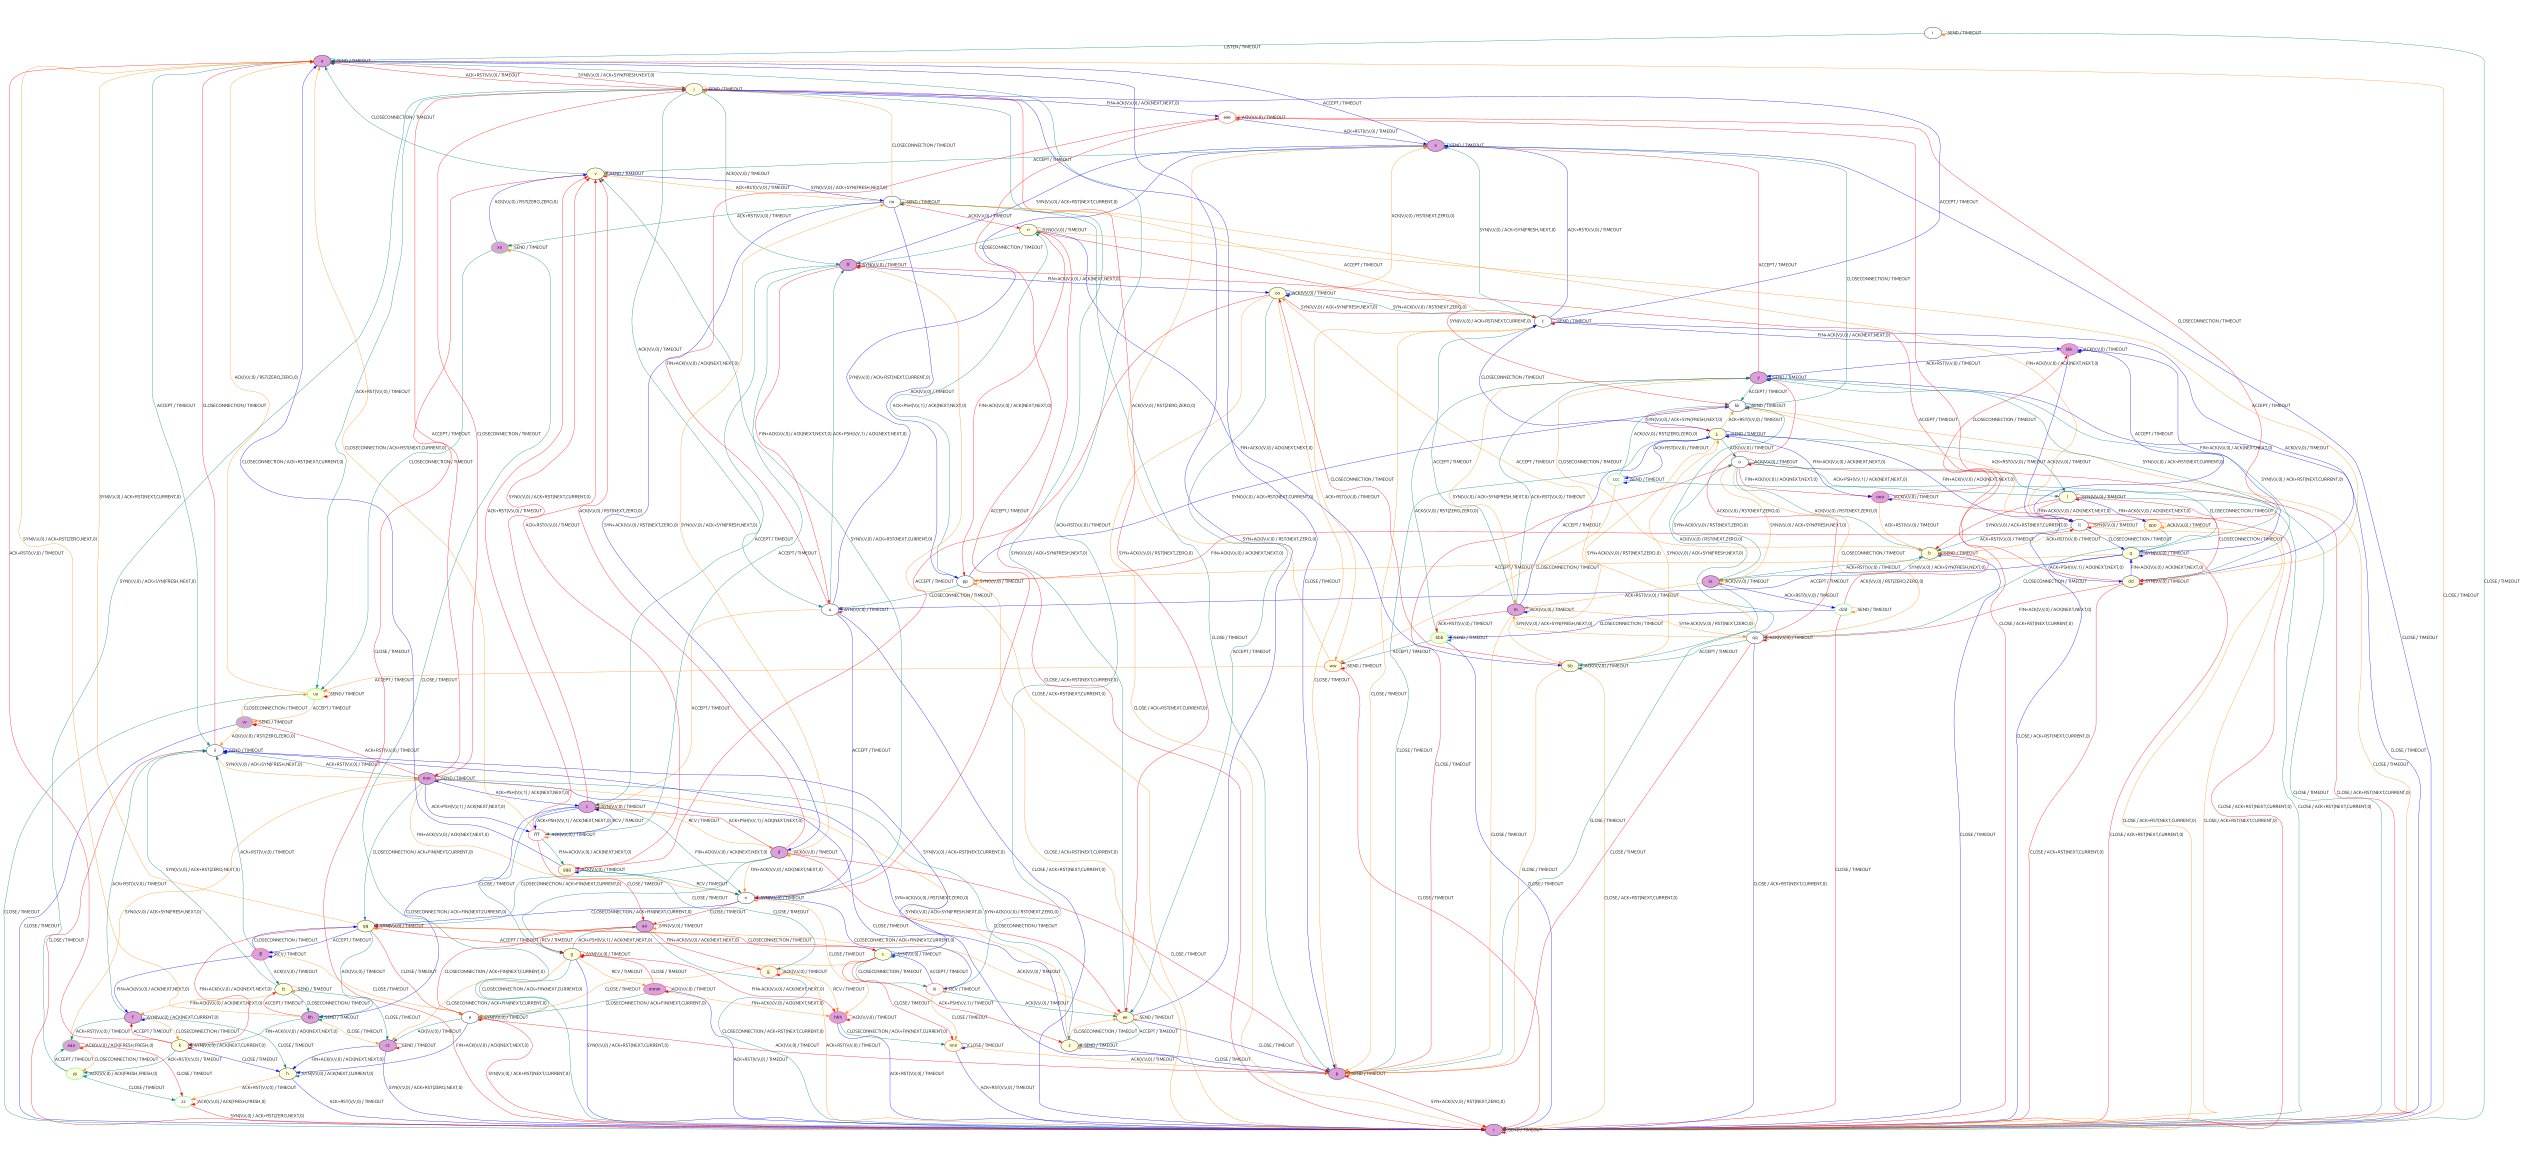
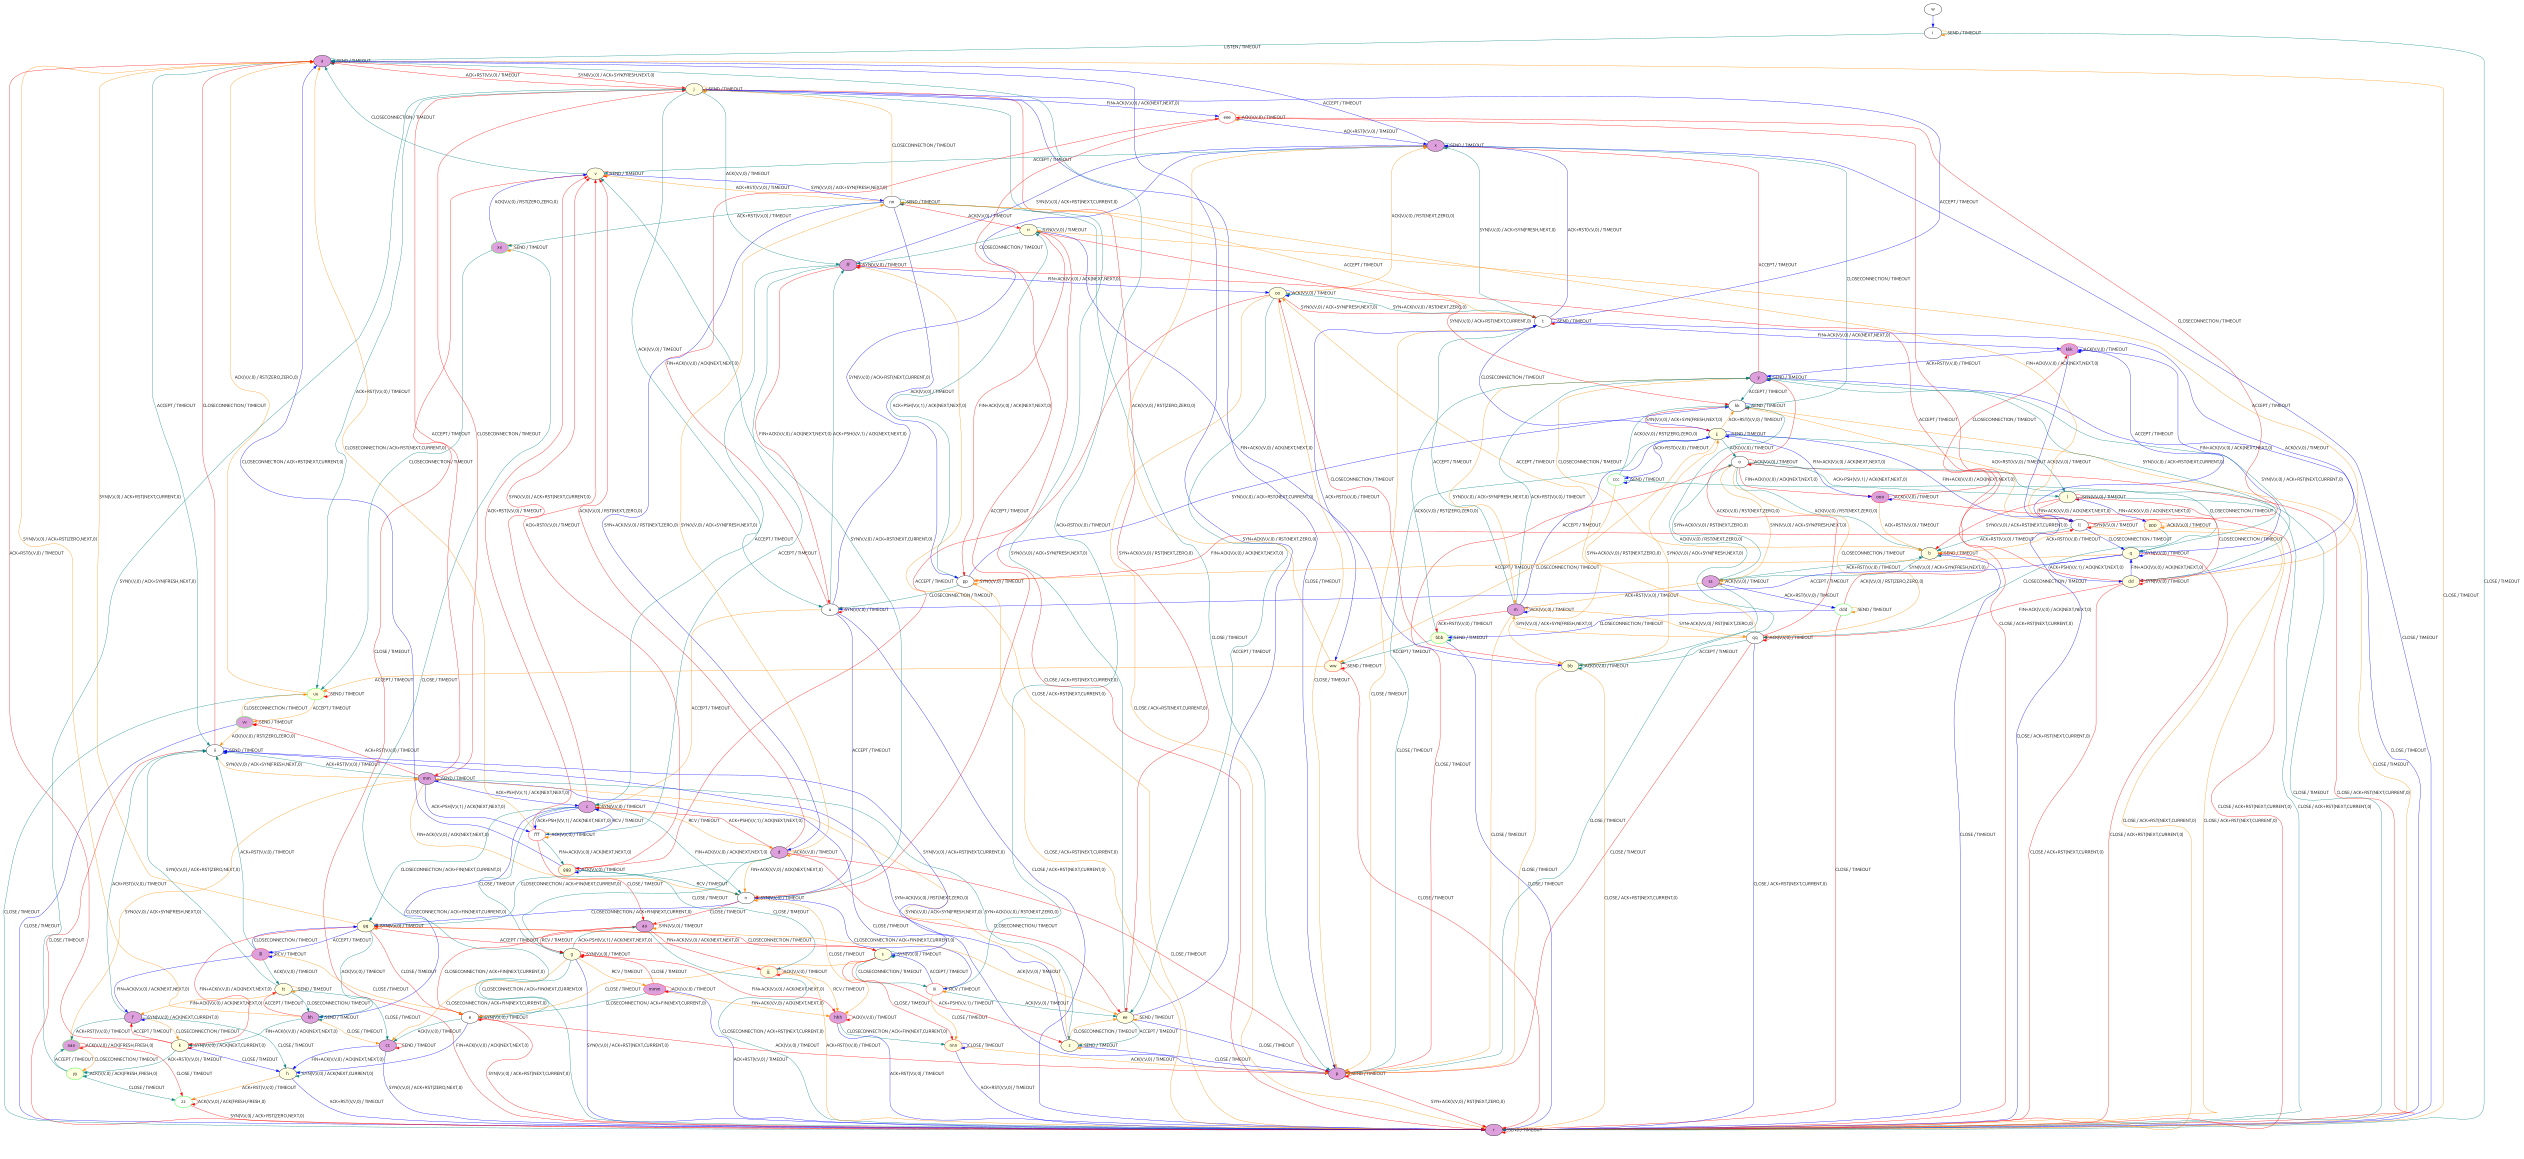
node "w": added
edge "t" -> "ww": color darkorange -> blue
edge "mm" -> "gg": now "c" -> "gg"
